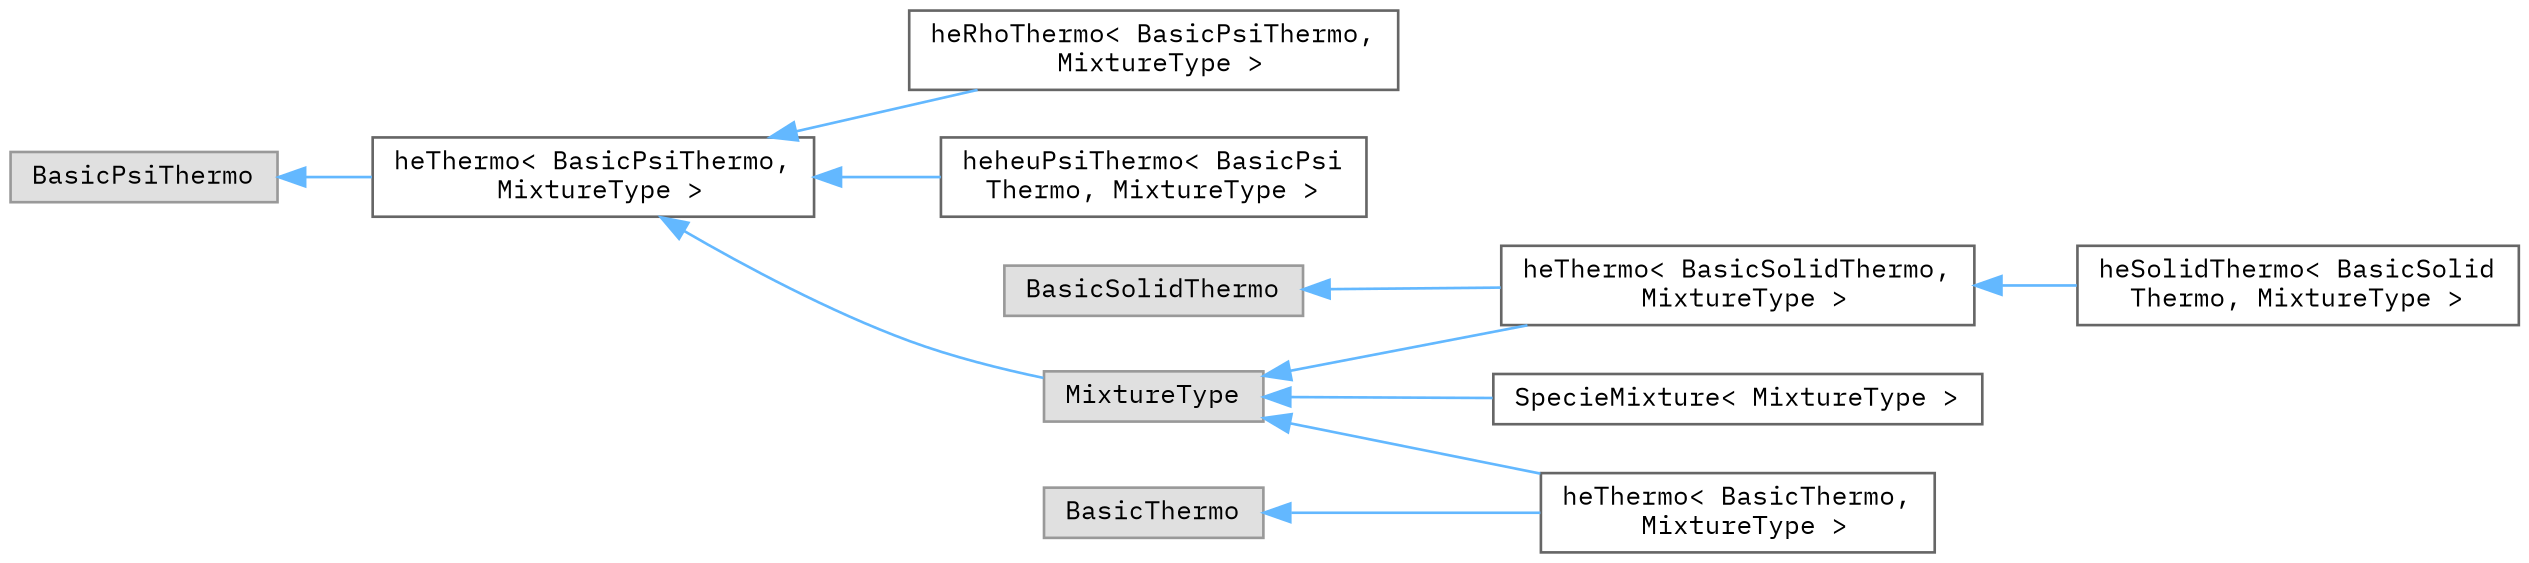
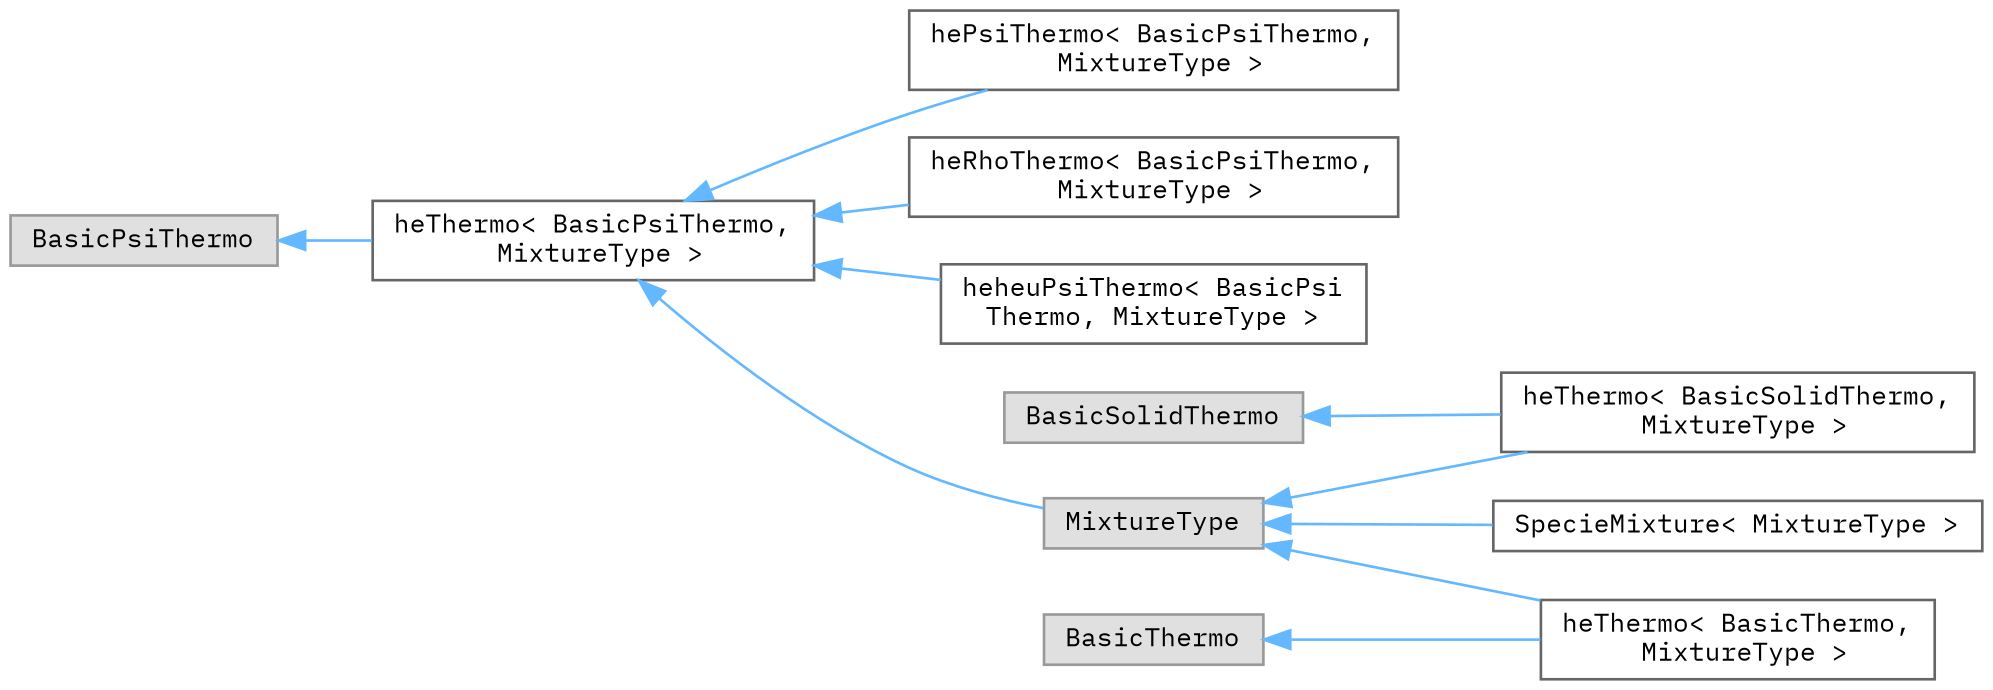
node "hePsiThermo< BasicPsiThermo, MixtureType >": added
node "heSolidThermo< BasicSolid Thermo, MixtureType >": removed
